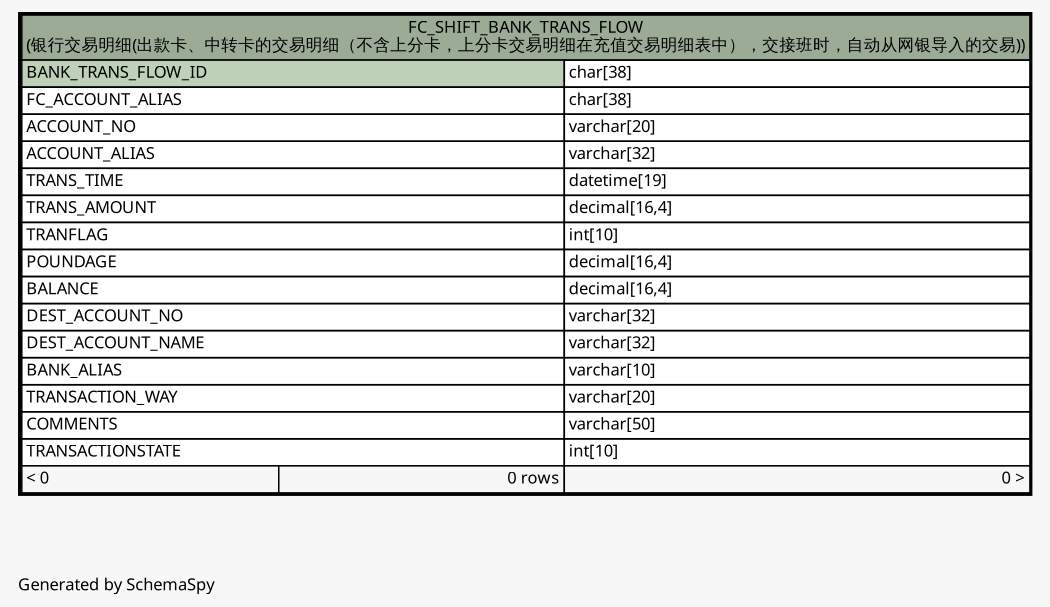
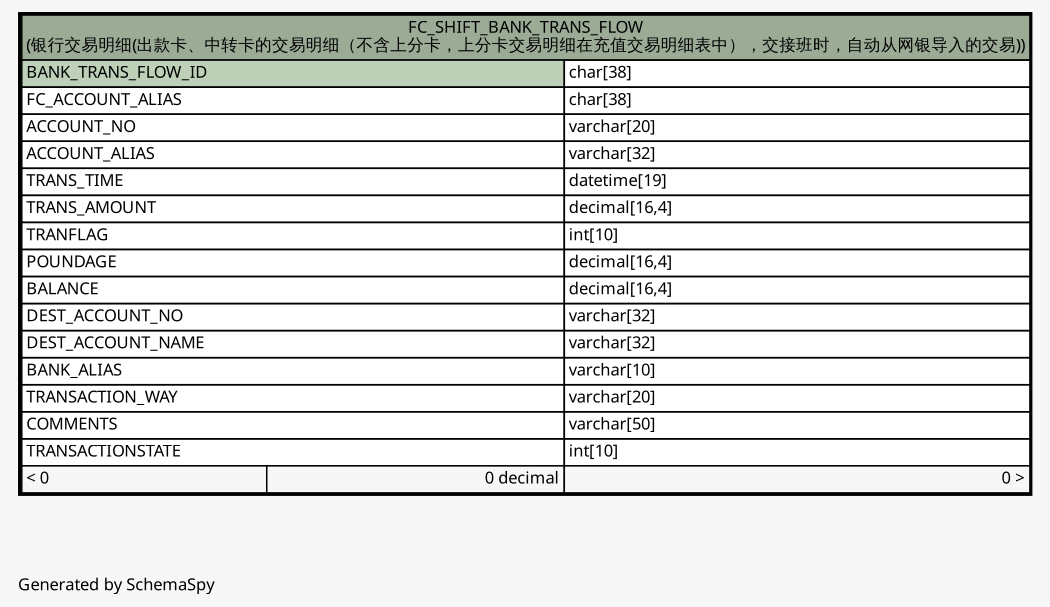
node "FC_SHIFT_BANK_TRANS_FLOW": text "0 rows" -> "0 decimal"
